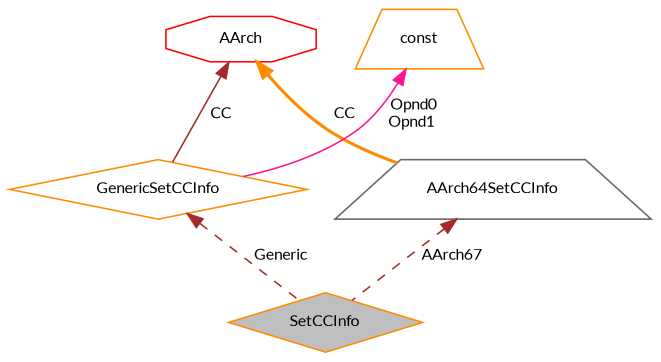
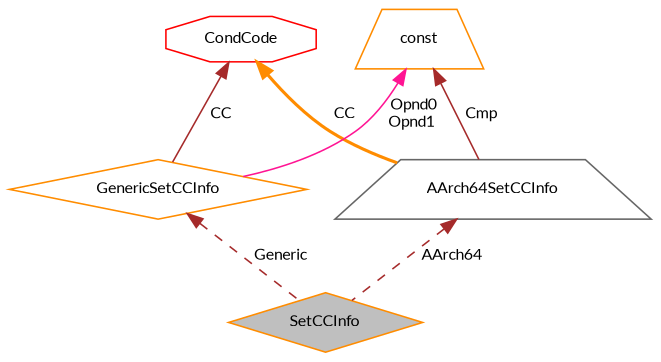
node "AArch": label "AArch" -> "CondCode"
edge "AArch64SetCCInfo" -> "const": added, label "Cmp"
edge "SetCCInfo" -> "AArch64SetCCInfo": label " AArch67" -> " AArch64"
